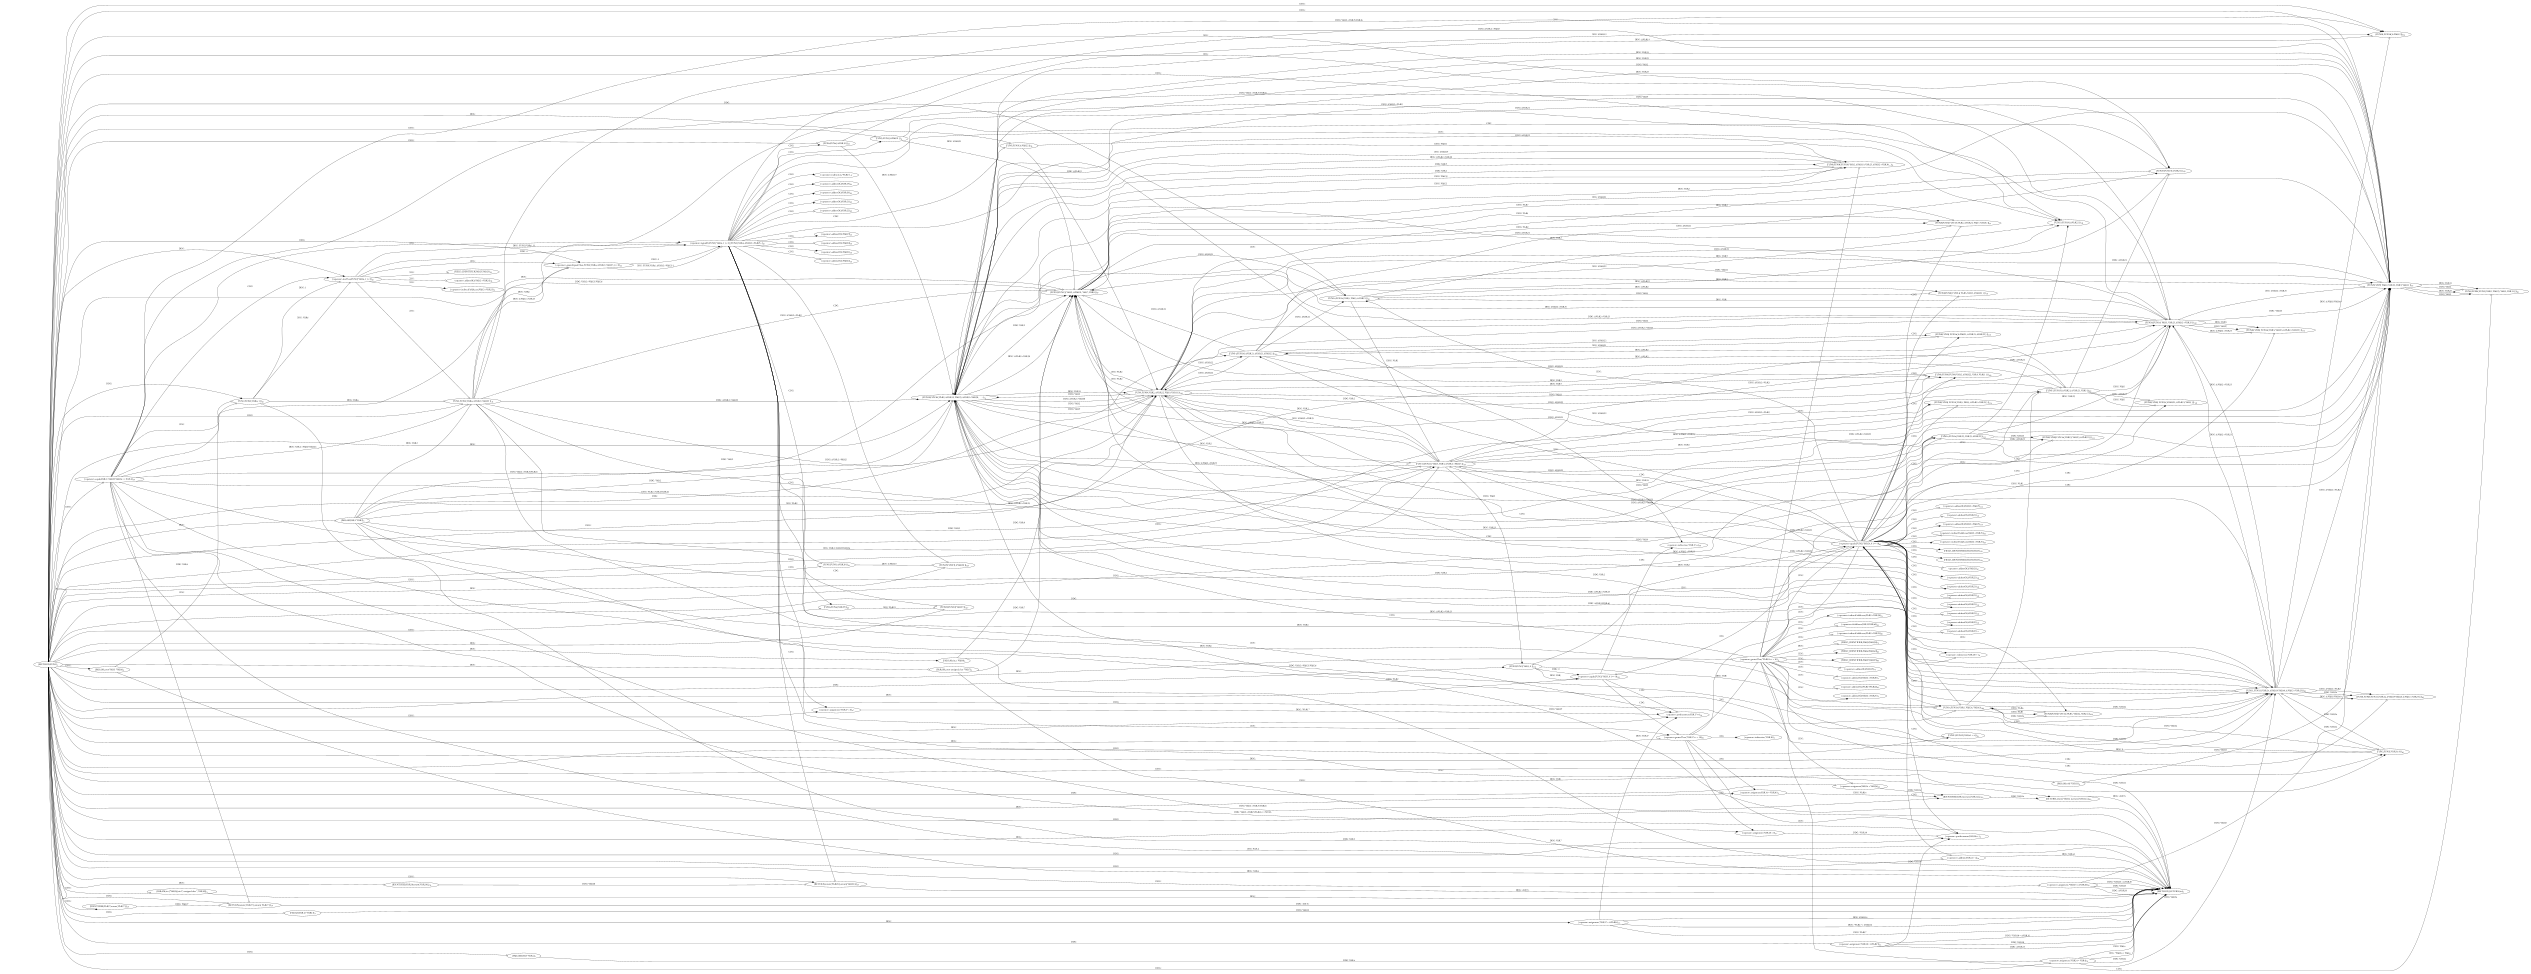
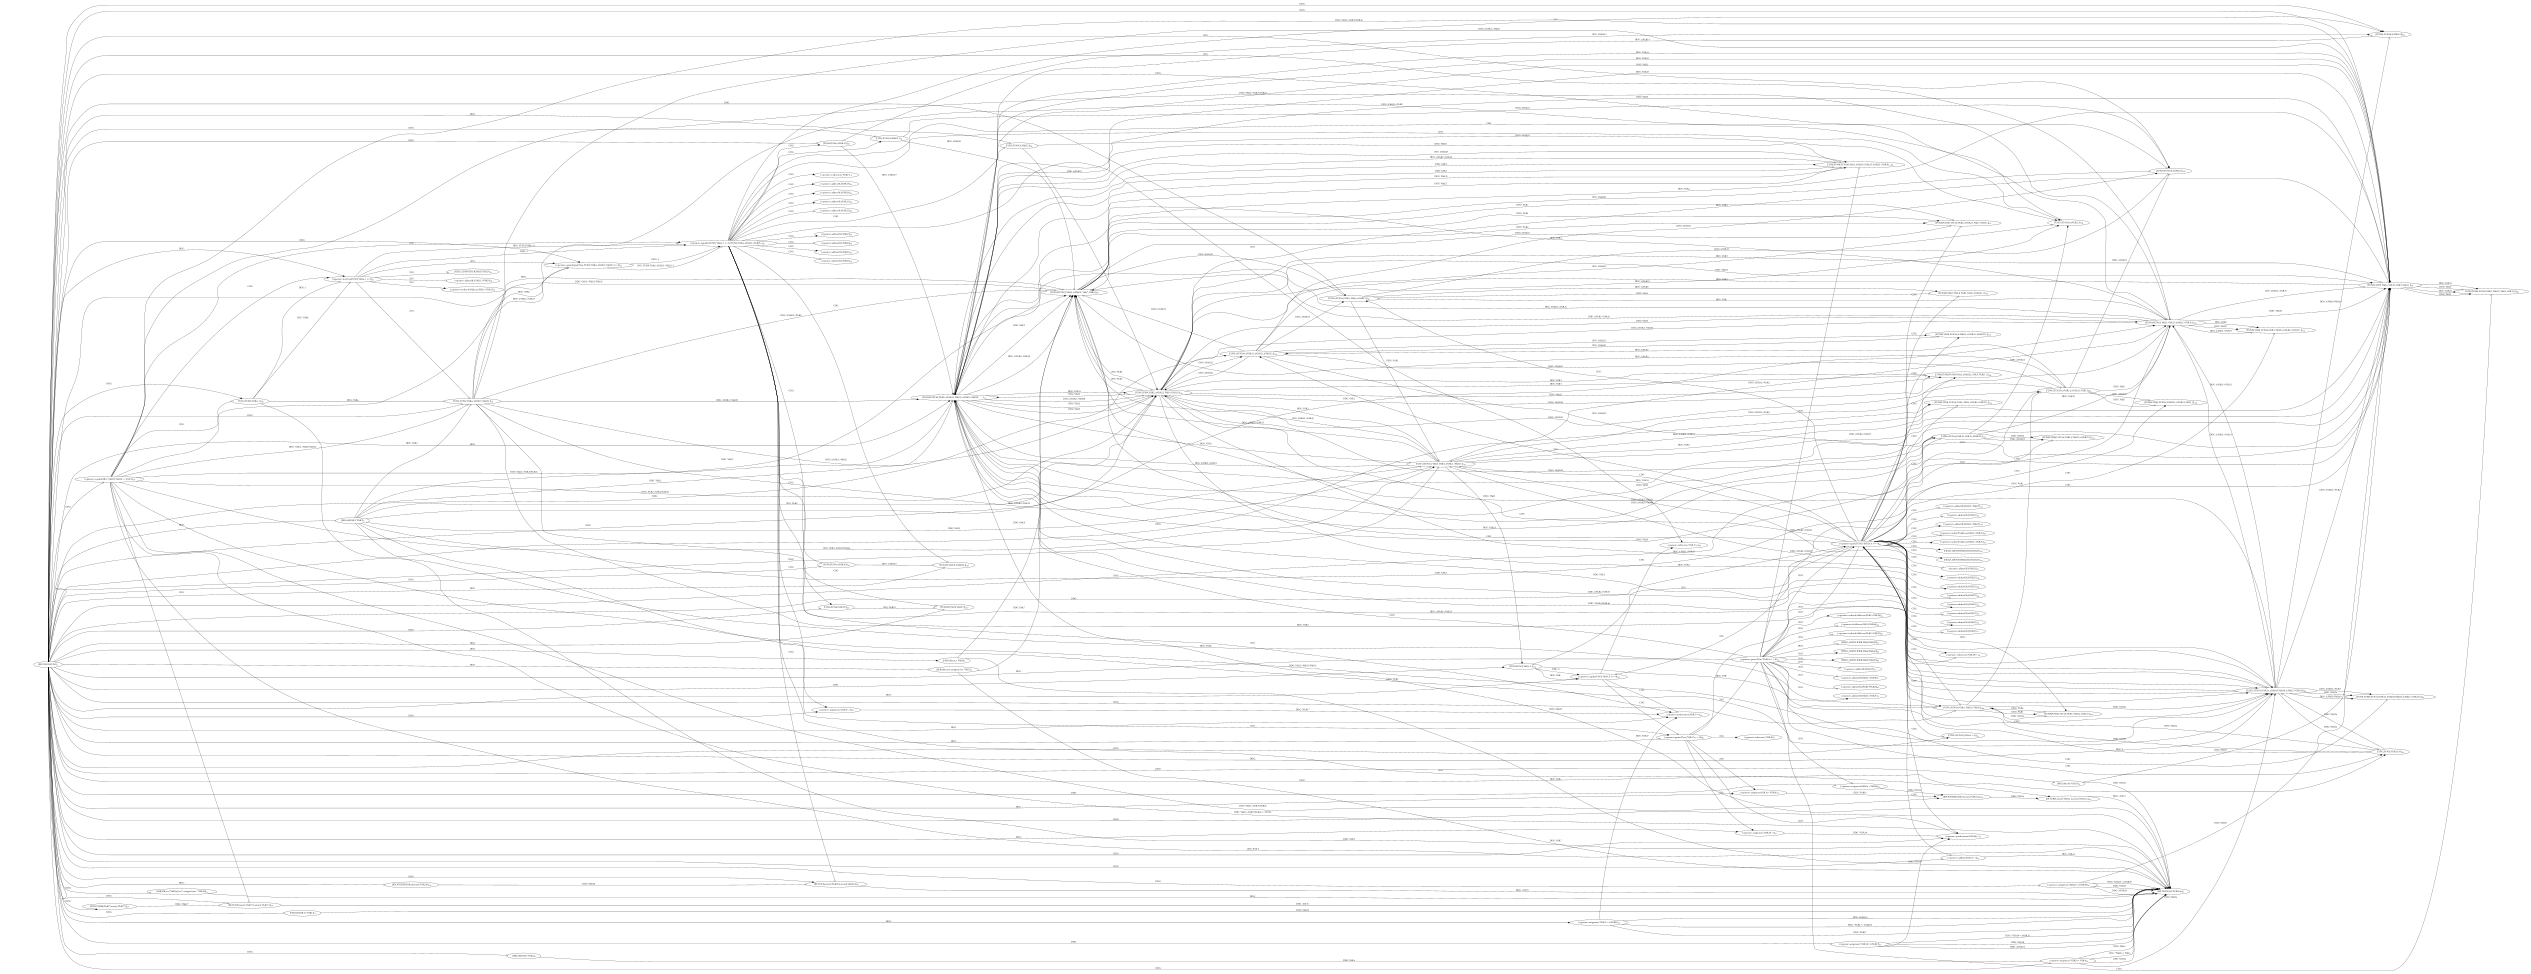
node "(PARAM,const VAR3 *VAR6)": removed
